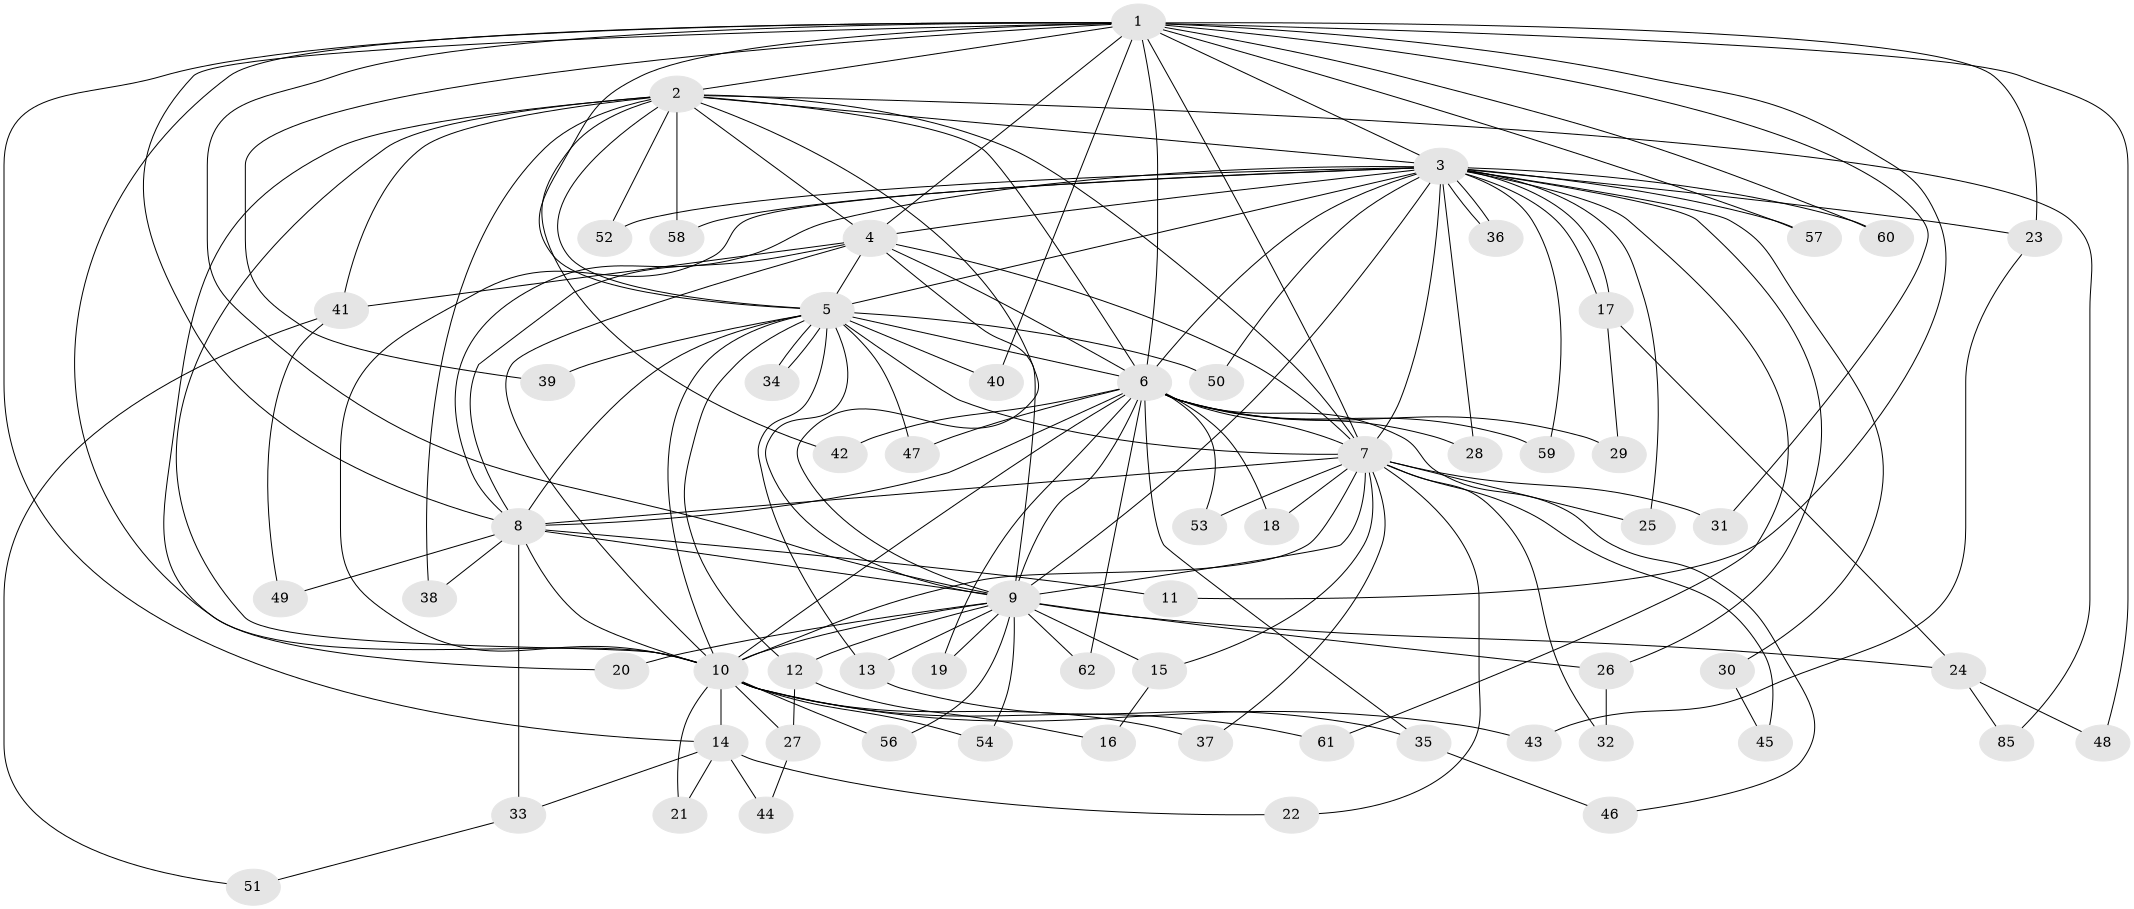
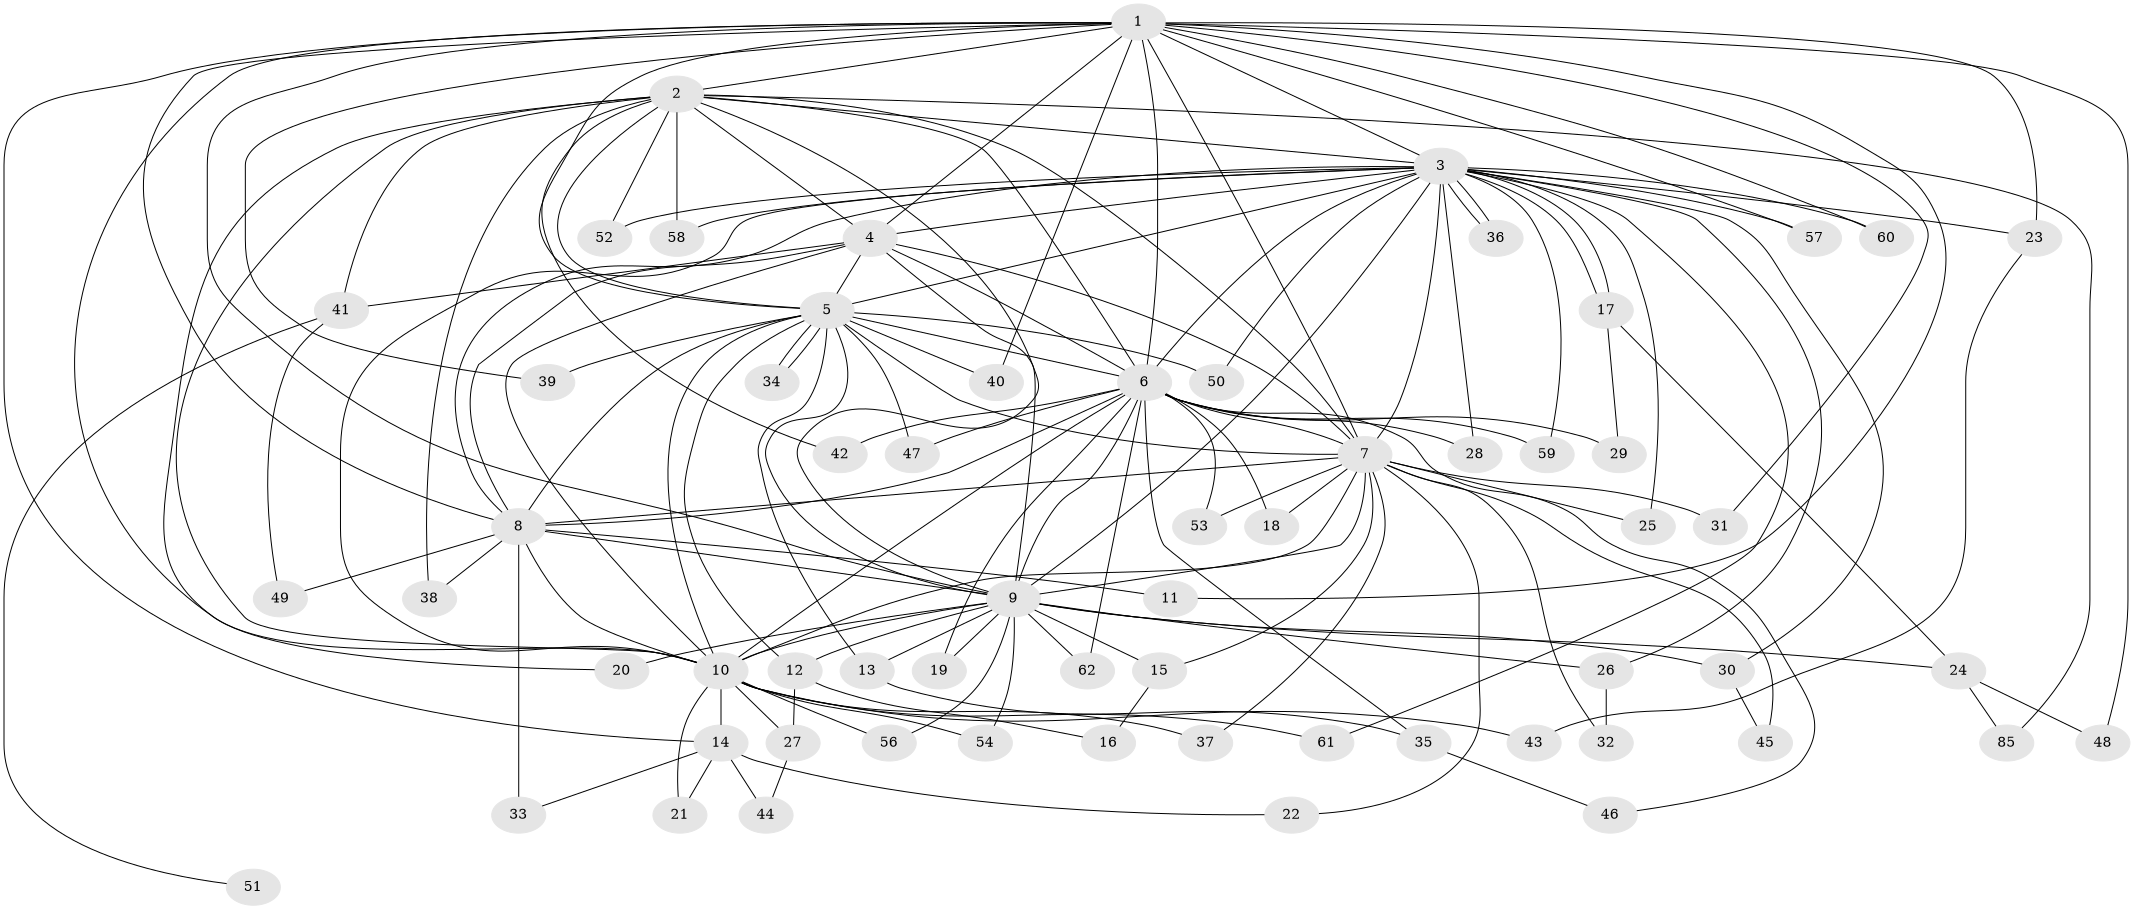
edge "9" -- "30": added
edge "33" -- "51": removed
